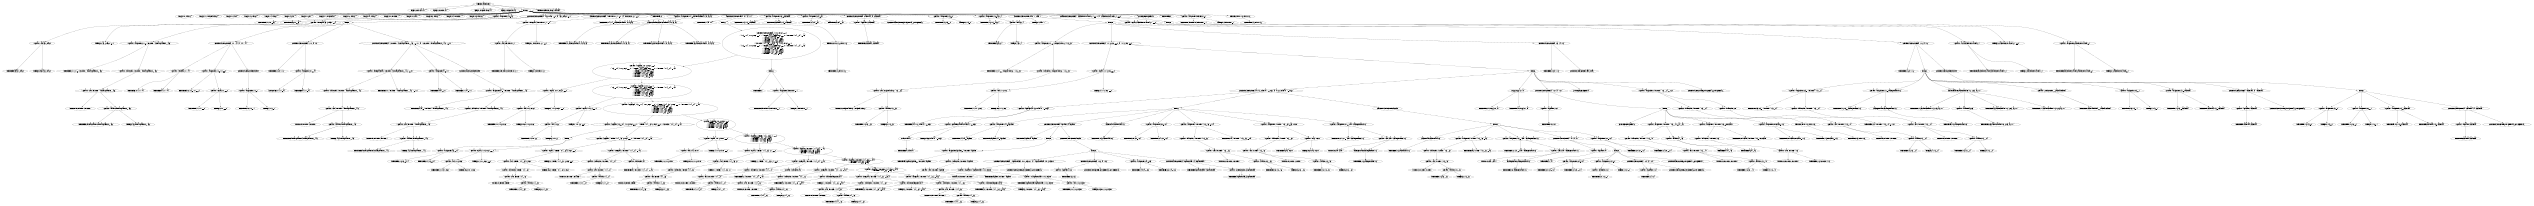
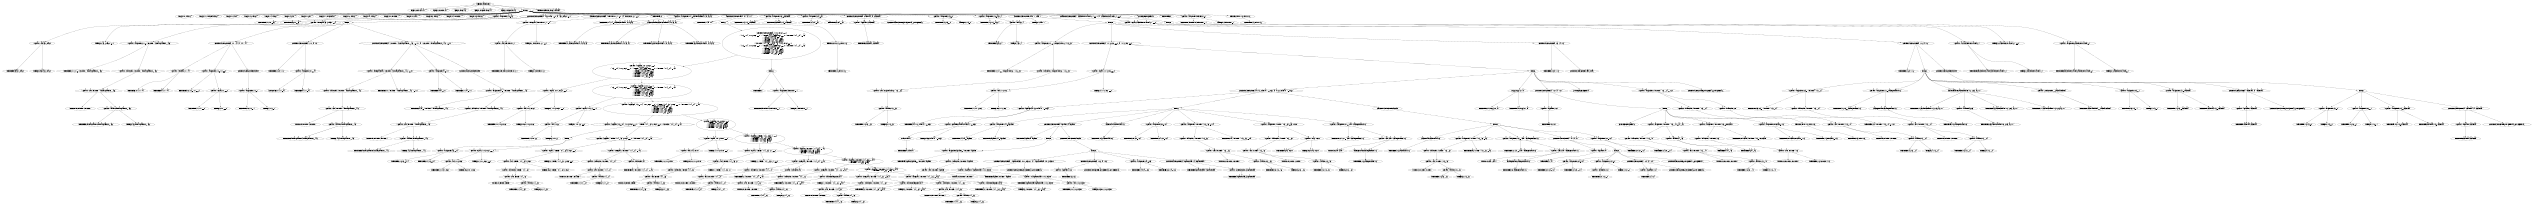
node "(PARAM,__int64 a3)": added
node "(UNKNOWN,unsigned __int16 *,unsigned __int16 *)": removed
